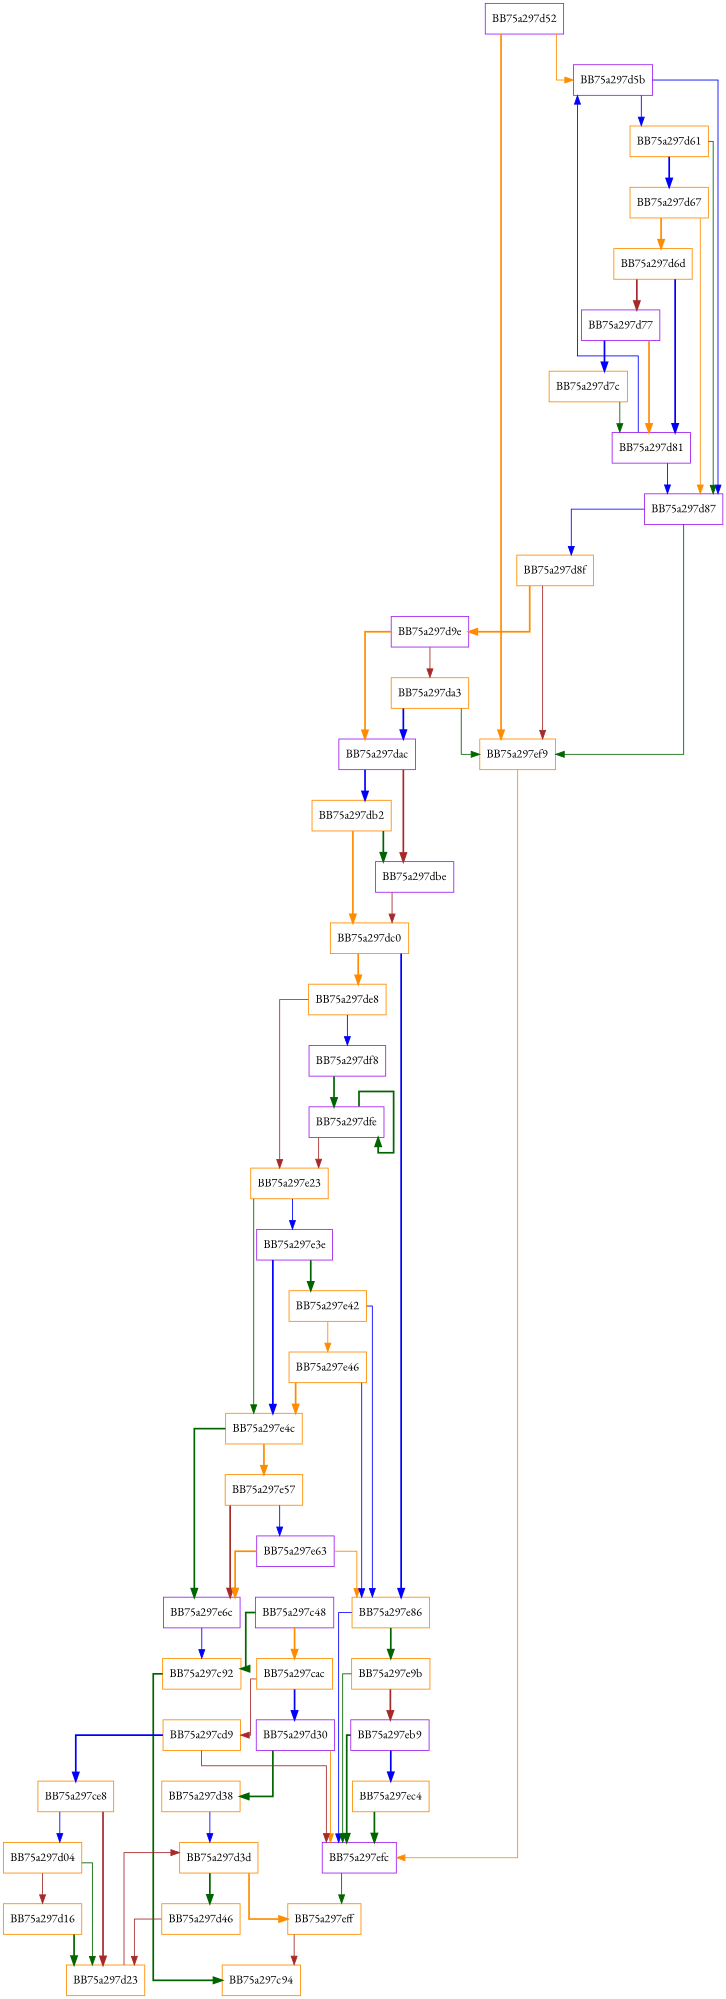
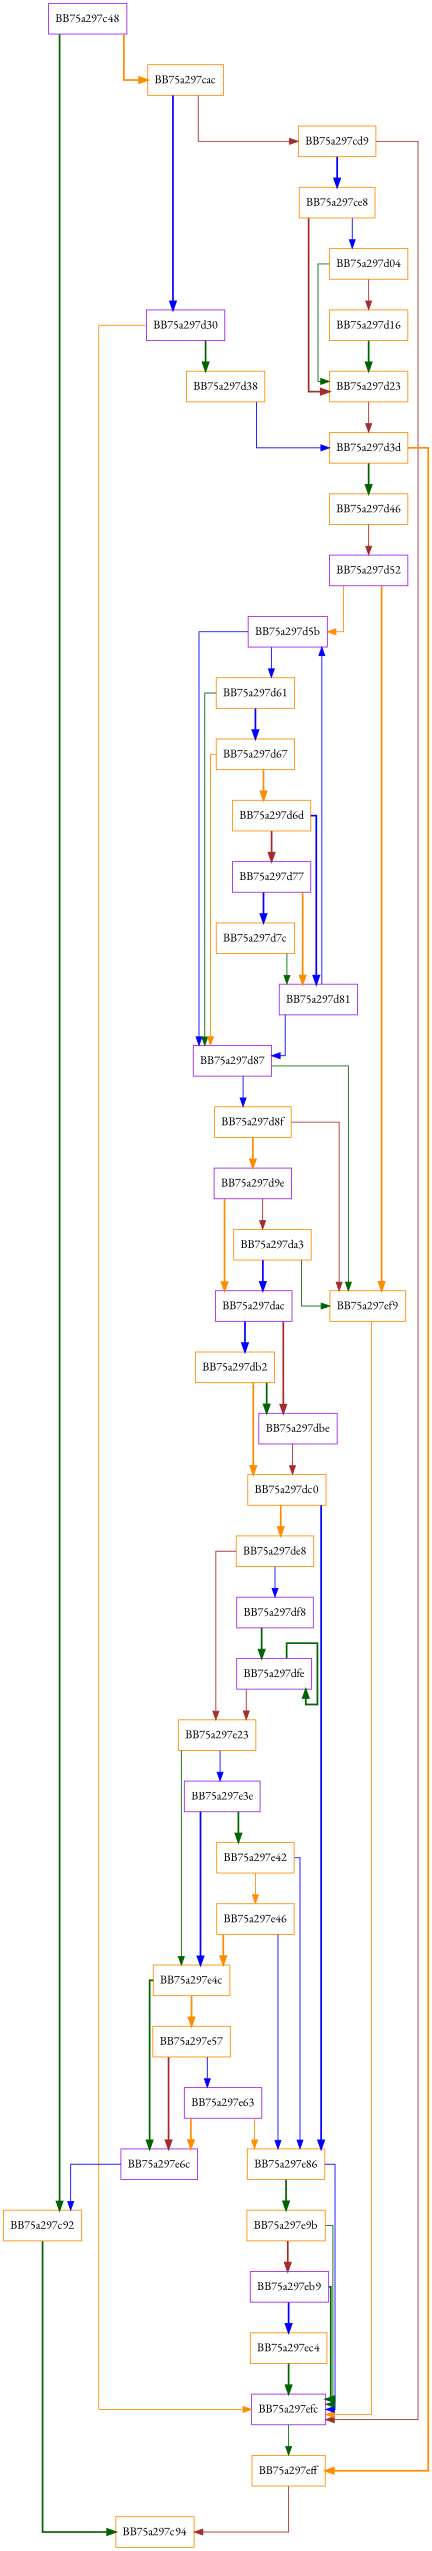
edge "BB75a297d46" -> "BB75a297d23": now "BB75a297d46" -> "BB75a297d52"
